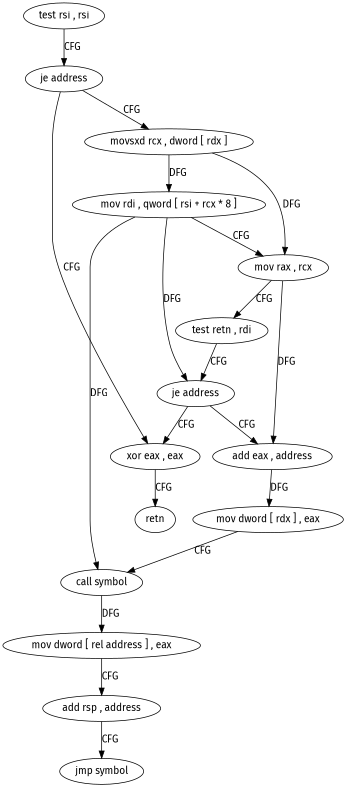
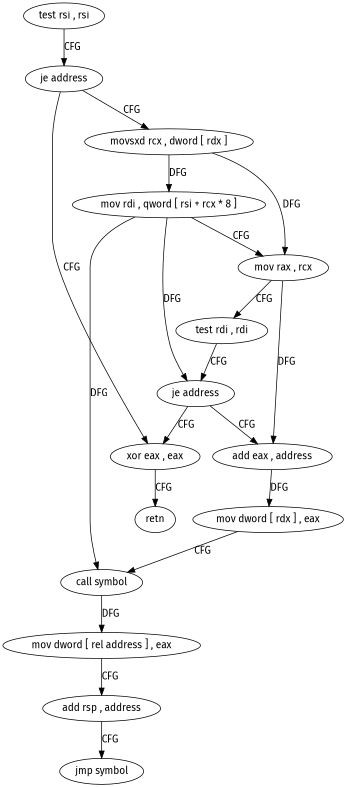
node "test retn , rdi": label "test retn , rdi" -> "test rdi , rdi"
